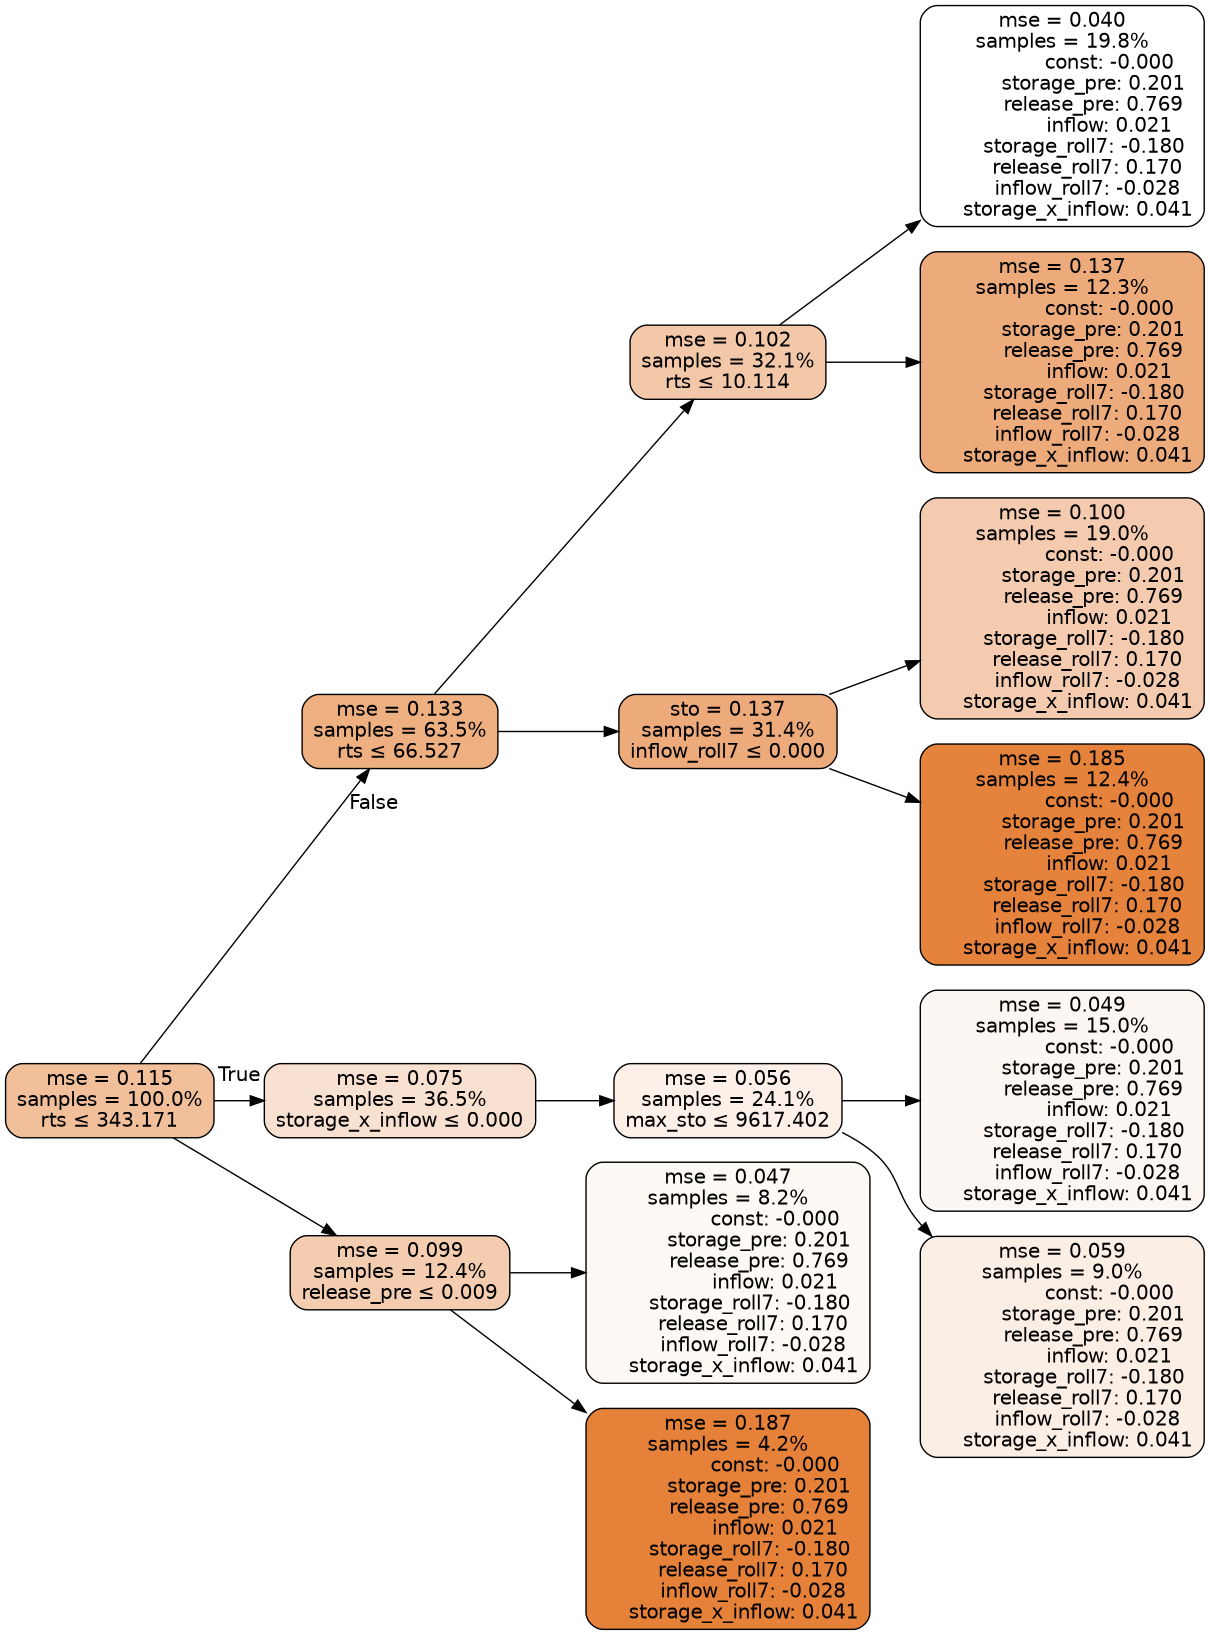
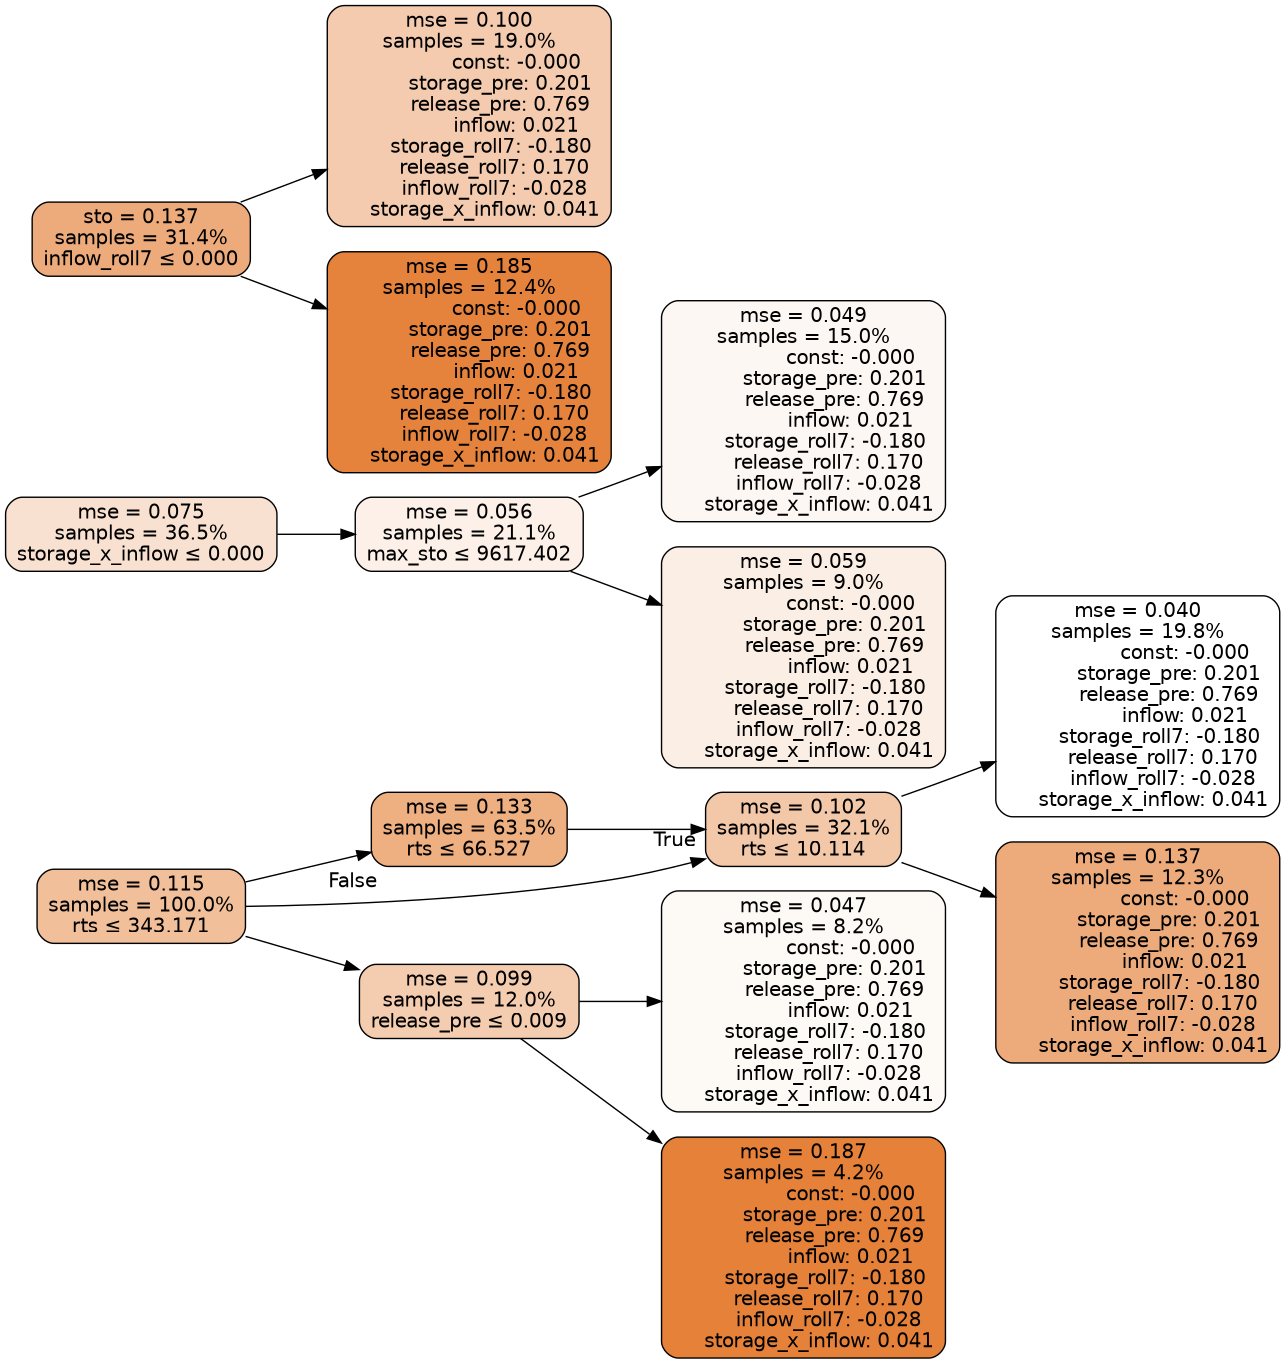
edge "mse = 0.133 samples = 63.5% rts ≤ 66.527" -> "sto = 0.137 samples = 31.4% inflow_roll7 ≤ 0.000": removed
edge "mse = 0.115 samples = 100.0% rts ≤ 343.171" -> "mse = 0.075 samples = 36.5% storage_x_inflow ≤ 0.000": now "mse = 0.115 samples = 100.0% rts ≤ 343.171" -> "mse = 0.102 samples = 32.1% rts ≤ 10.114"
node "mse = 0.056 samples = 24.1% max_sto ≤ 9617.402": label "mse = 0.056 samples = 24.1% max_sto ≤ 9617.402" -> "mse = 0.056 samples = 21.1% max_sto ≤ 9617.402"
node "mse = 0.099 samples = 12.4% release_pre ≤ 0.009": label "mse = 0.099 samples = 12.4% release_pre ≤ 0.009" -> "mse = 0.099 samples = 12.0% release_pre ≤ 0.009"
